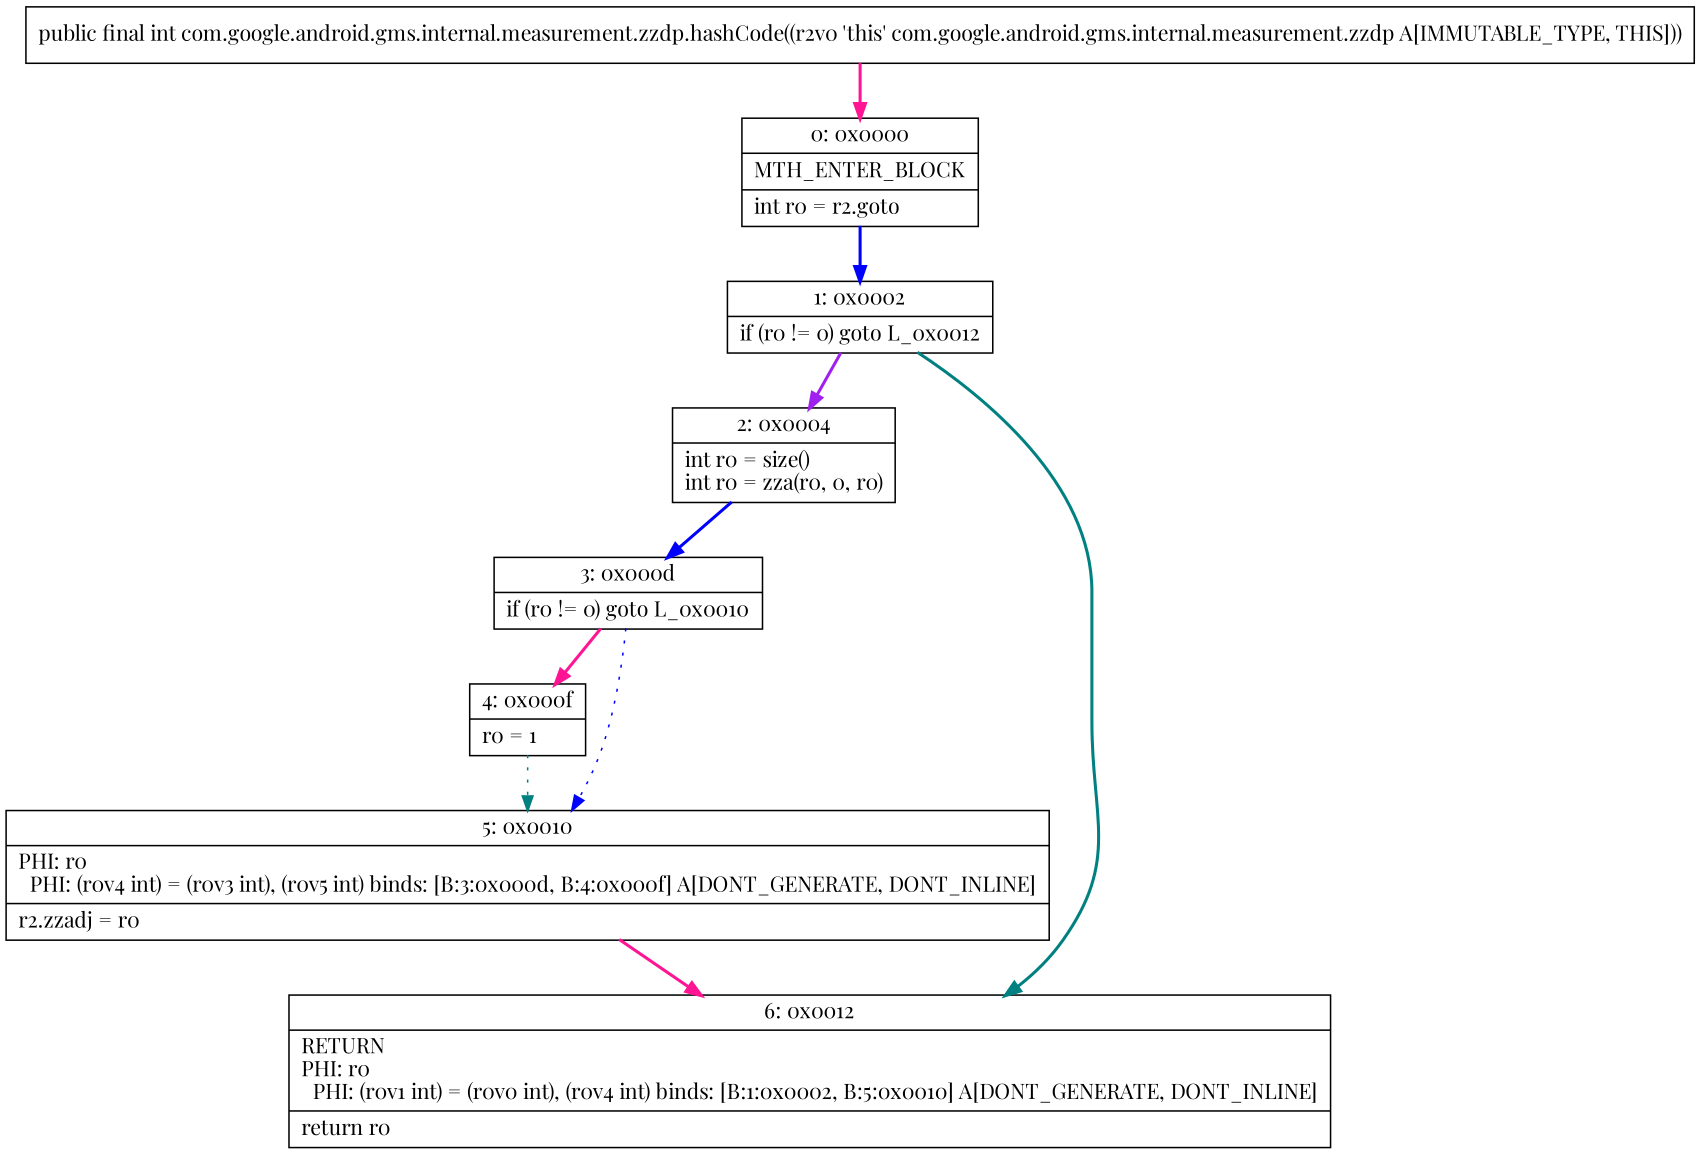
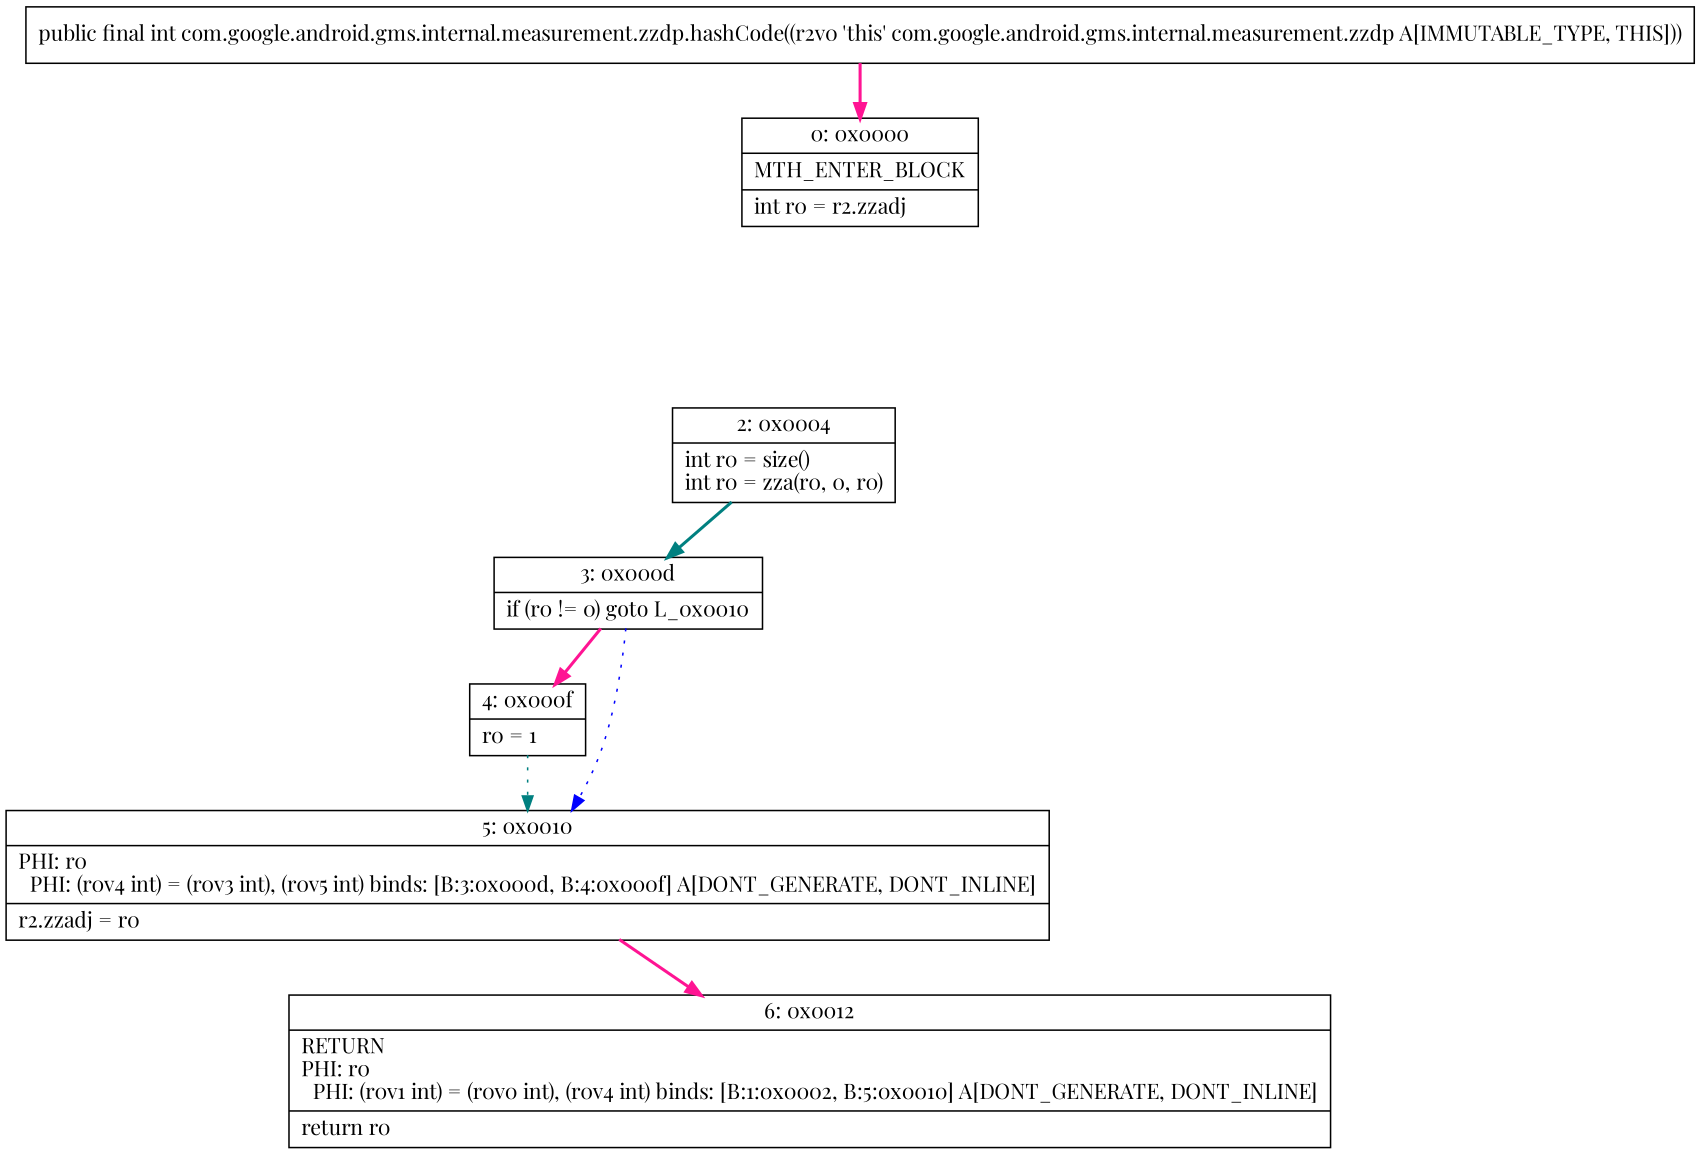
node "0: 0x0000": text "int r0 = r2.goto" -> "int r0 = r2.zzadj"
node "1: 0x0002": removed
edge "2: 0x0004" -> "3: 0x000d": color blue -> teal
